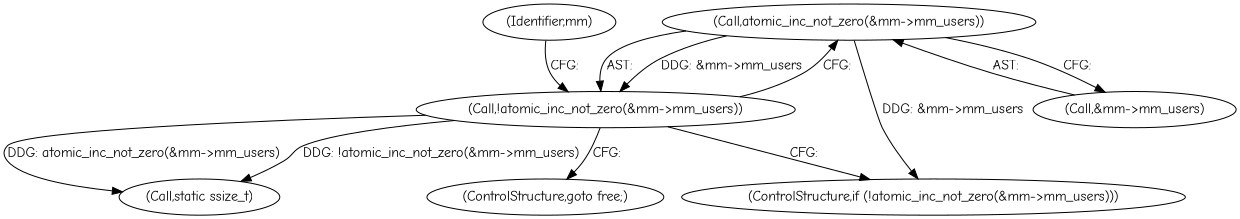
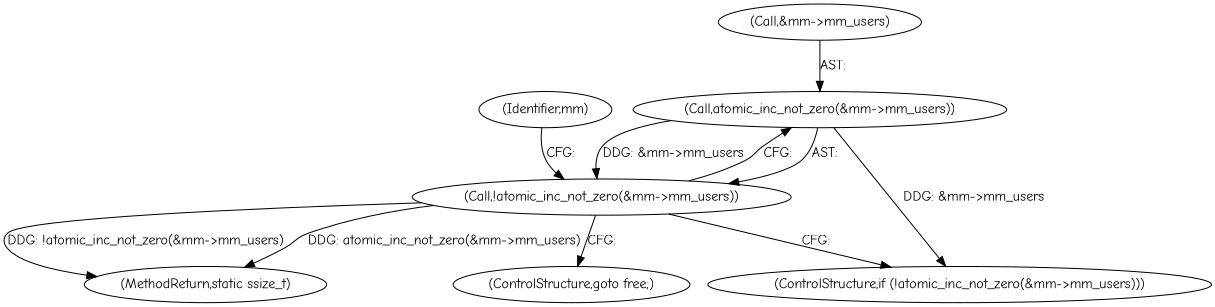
edge "(Call,atomic_inc_not_zero(&mm->mm_users))" -> "(Call,&mm->mm_users)": removed, label "CFG:"
node "(Call,static ssize_t)": label "(Call,static ssize_t)" -> "(MethodReturn,static ssize_t)"
